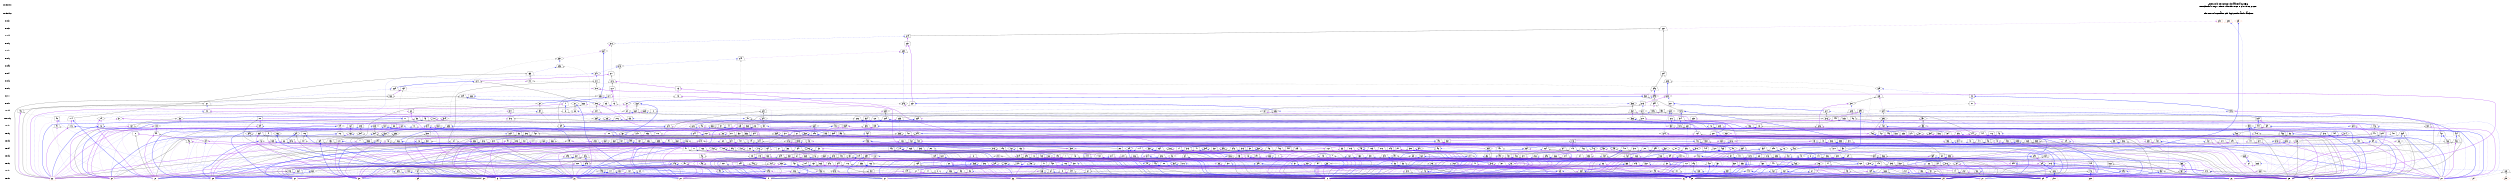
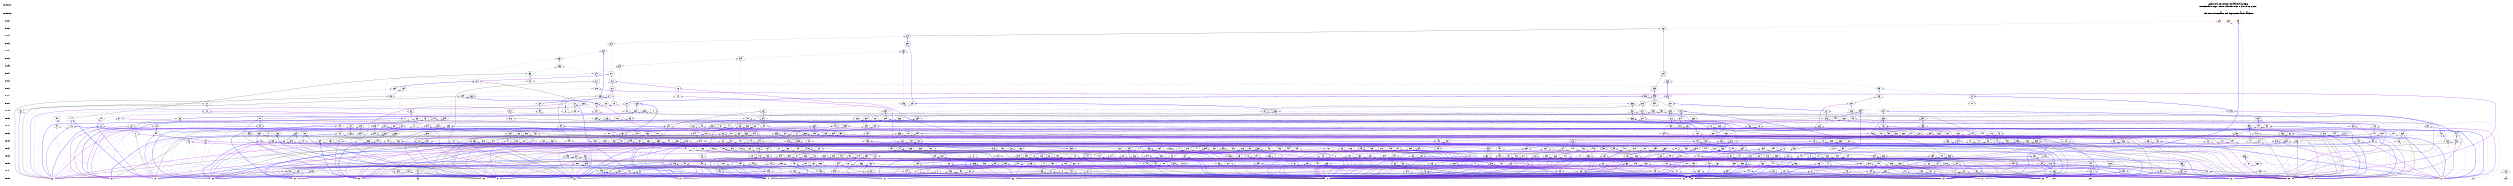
node "Oct11": label "Oct11" -> "Level11"
node "Network8": label "Network8" -> "Level8"
edge "685" -> "684": reversed
node "348": removed
